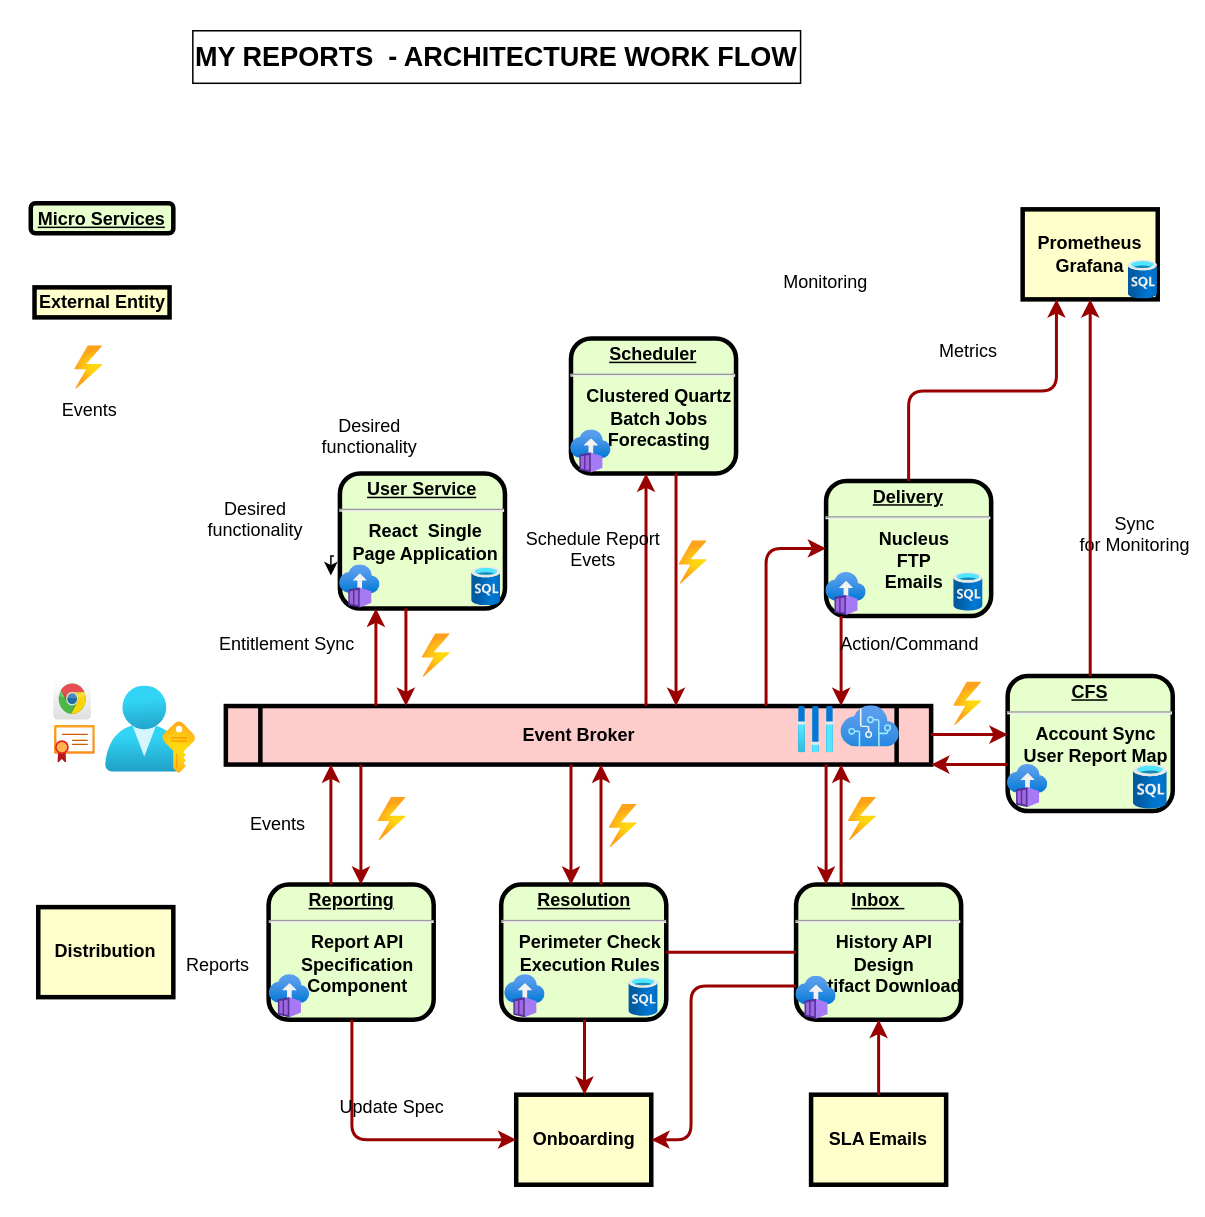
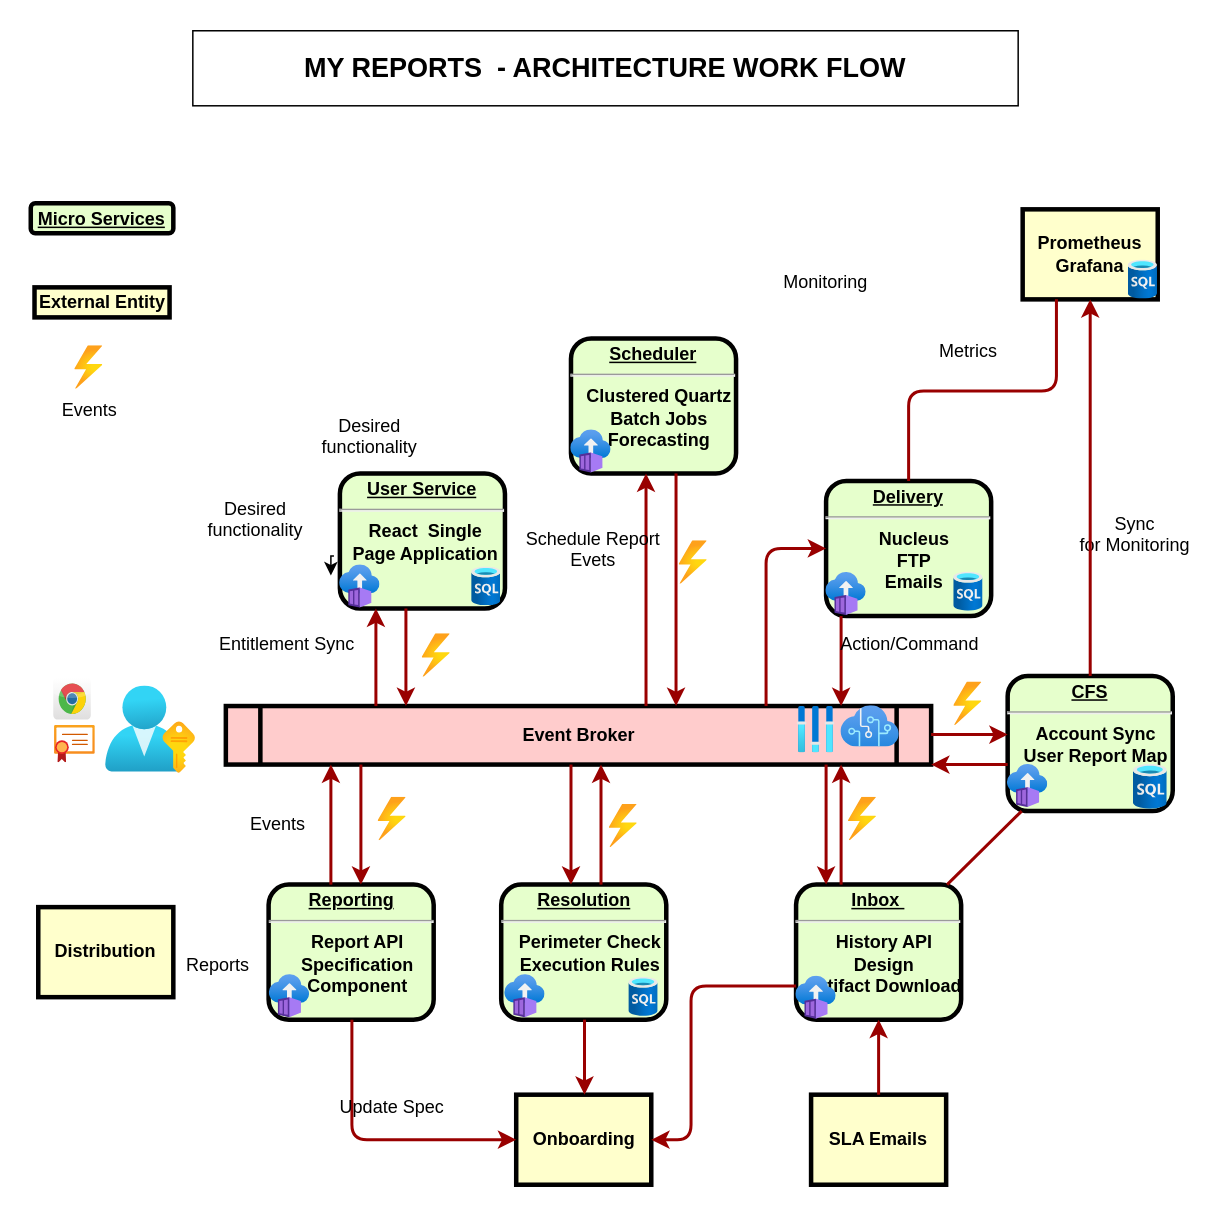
node "MY REPORTS - ARCHITECTURE WORK FLOW": size 608x53 -> 825x75
edge "Delivery Nucleus FTP Emails" -> "Prometheus Grafana": arrowhead classic -> none
edge "Resolution Perimeter Check Execution Rules" -- "Inbox History API Design Artifact Download": now "CFS Account Sync User Report Map" -- "Inbox History API Design Artifact Download"
